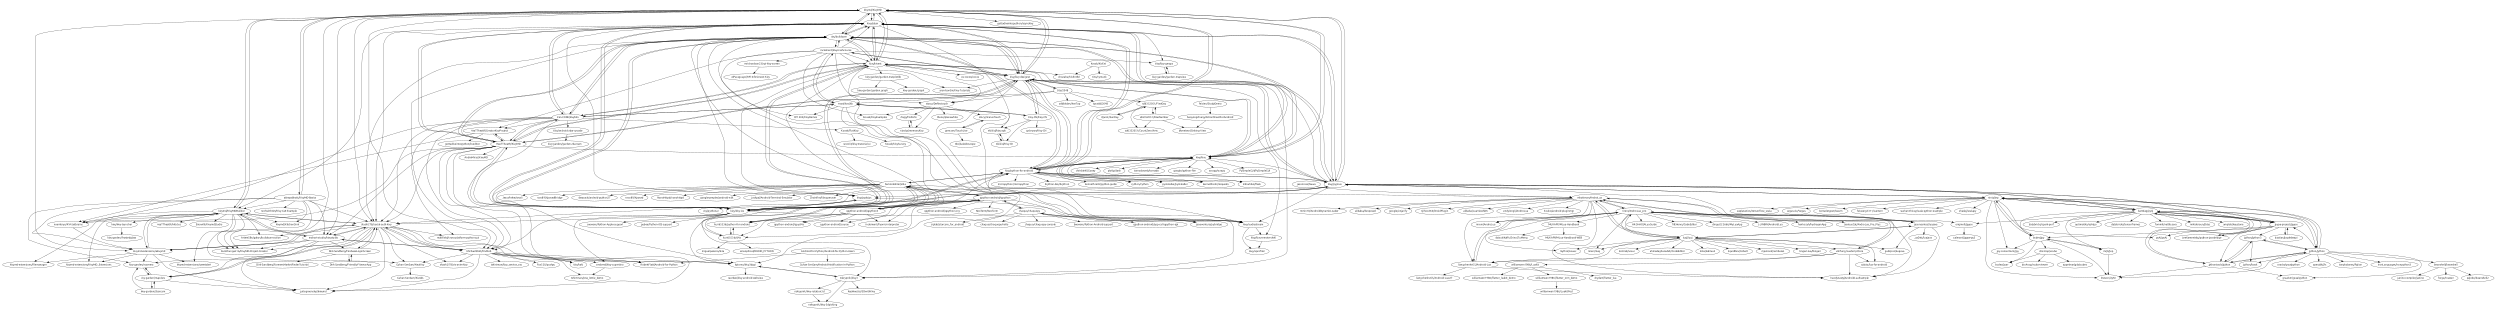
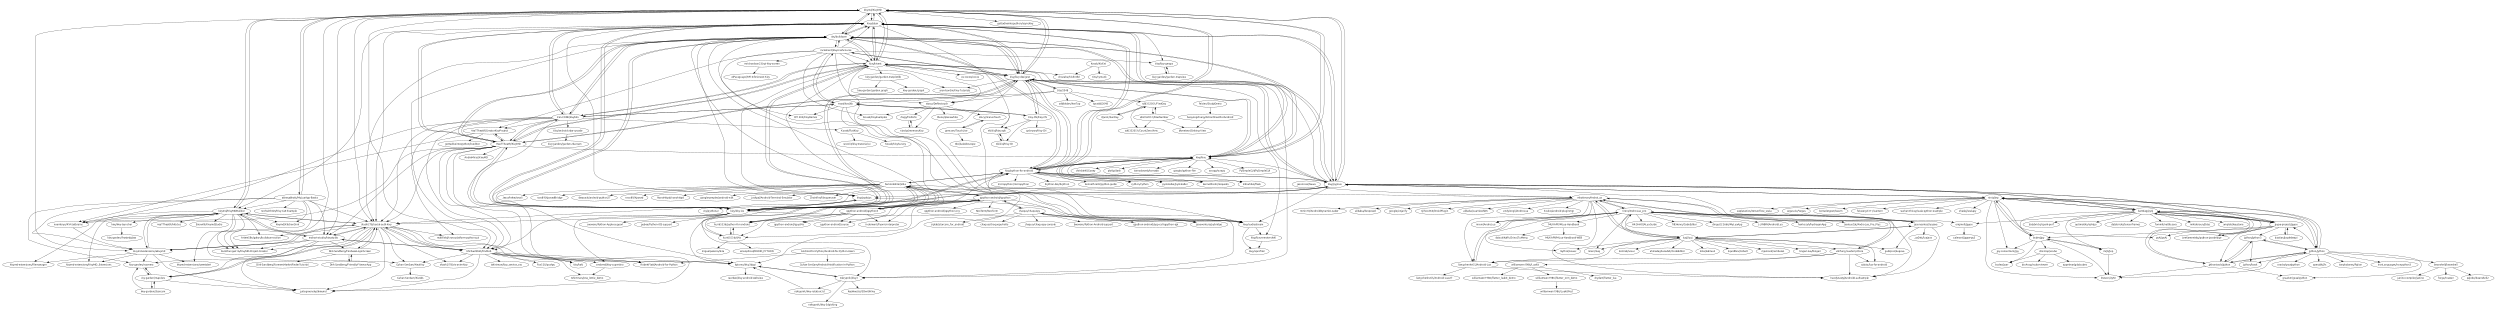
node "attreyabhatt/KivyMD-Basics": label "attreyabhatt/KivyMD-Basics" -> "attreyabhatt/MyLuaApp-Basics"
edge "nskrypnik/kivy-rotation3d" -> "nskrypnik/kivy-3dpicking": now "nskrypnik/kivy-rotation3d" -> "kpiorno/kivy3dgui"
